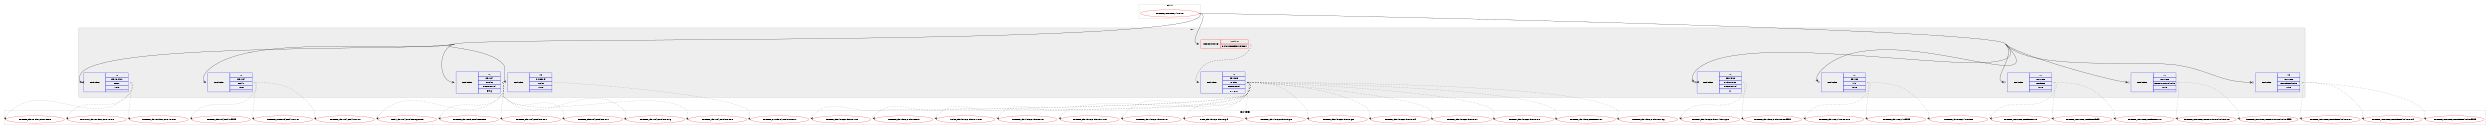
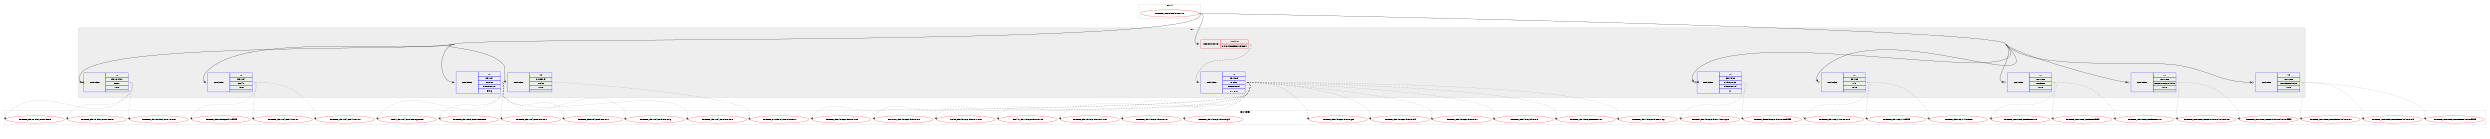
node "portage://ros-meta/viz-1.4.1": label "portage://ros-meta/viz-1.4.1" -> "portage://ros-meta/lang-1.4.1"
node "common://dev-python/empy-3.3.2": label "common://dev-python/empy-3.3.2" -> "portage://dev-python/empy-3.3.2"
node "portage://dev-util/catkin-9999": label "portage://dev-util/catkin-9999" -> "portage://dev-robot/catkin-9999"
node "portage://meta-util/catkin-0.7.17": label "portage://meta-util/catkin-0.7.17" -> "portage://dev-util/catkin-0.7.17"
node "portage://dev-lang/python-3.8.0": label "portage://dev-lang/python-3.8.0" -> "common://dev-lang/python-3.8.0"
node "portage://dev-lang/python-3.7.5": label "portage://dev-lang/python-3.7.5" -> "catkin://dev-lang/python-3.7.5"
node "exec://dev-lang/python-3.6.9": label "exec://dev-lang/python-3.6.9" -> "portage://dev-lang/python-3.6.9"
node "portage://dev-lang/python-3.6.8": removed
node "portage://dev-lang/python-3.5.5": label "portage://dev-lang/python-3.5.5" -> "portage://dev-lang/util-3.5.5"
node "portage://dev-lang/python-2.7.16": label "portage://dev-lang/python-2.7.16" -> "portage://dev-lang/cmake-2.7.16"
node "portage://dev-lang/python-exec-9999": label "portage://dev-lang/python-exec-9999" -> "portage://base-lang/python-exec-9999"
node "portage://lang-ros/rviz-1.13.3": label "portage://lang-ros/rviz-1.13.3" -> "portage://dev-ros/rviz-1.13.3"
